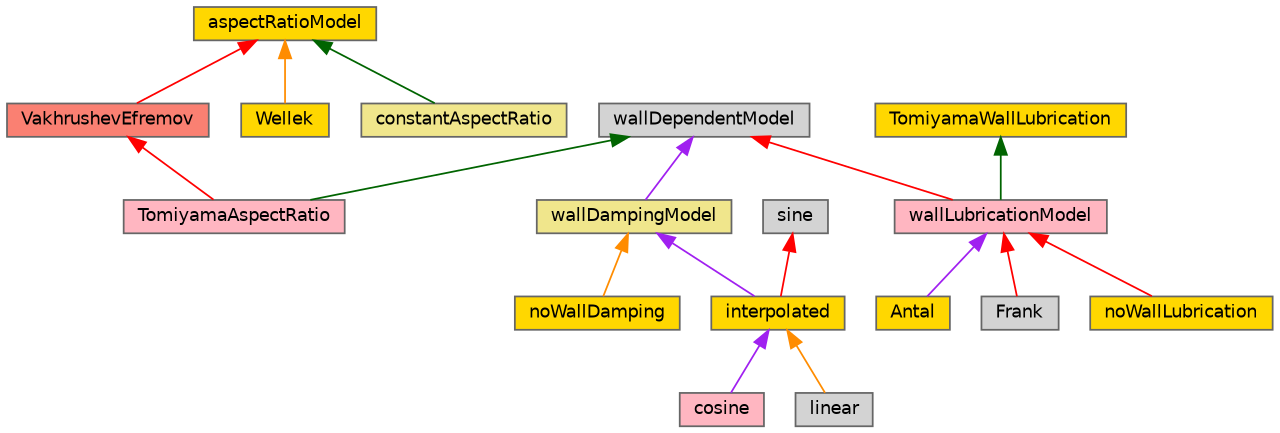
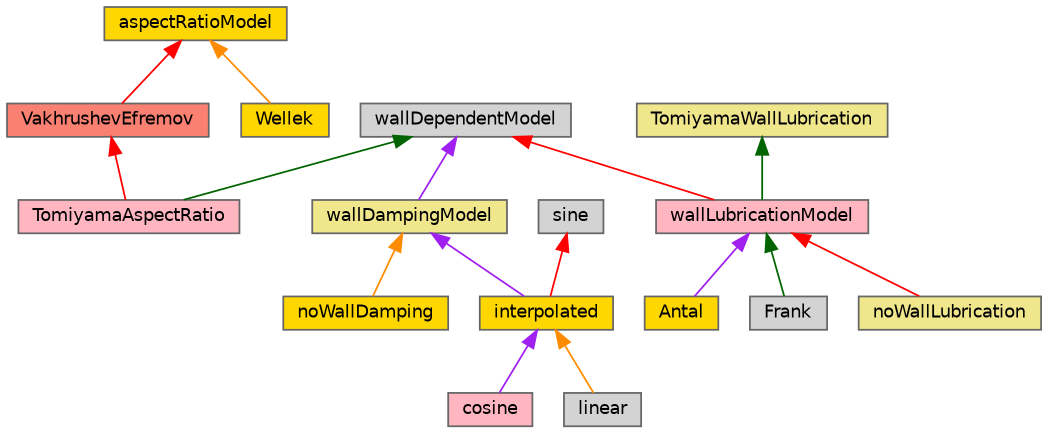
node "constantAspectRatio": removed
node "TomiyamaWallLubrication": fillcolor gold -> khaki
edge "Frank" -> "wallLubricationModel": color red -> darkgreen
node "noWallLubrication": fillcolor gold -> khaki
